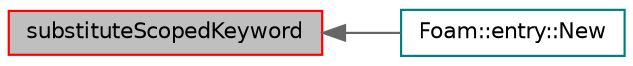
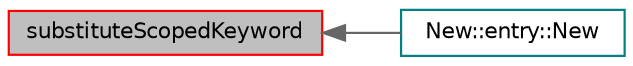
node "Foam::entry::New": label "Foam::entry::New" -> "New::entry::New"
